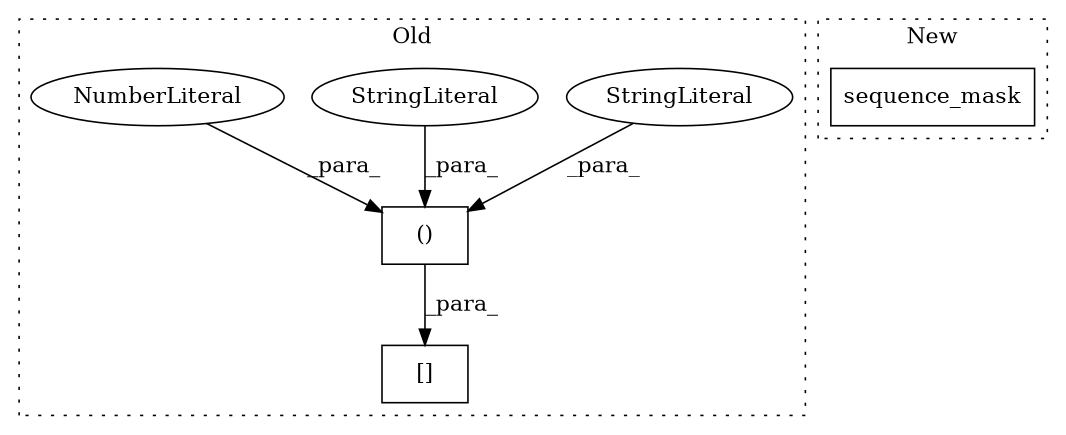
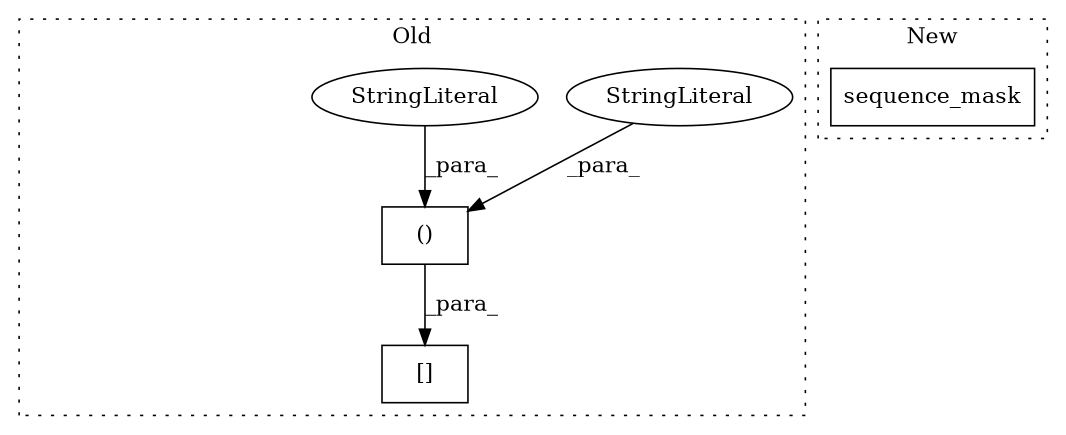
node "NumberLiteral": removed
